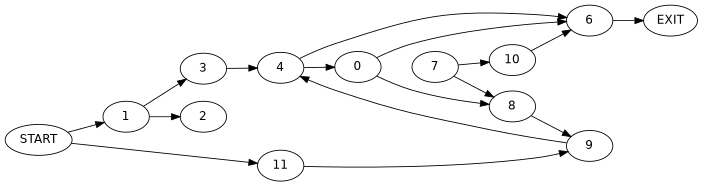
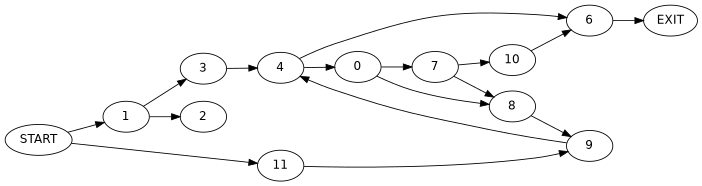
edge "0" -> "6": now "0" -> "7"
